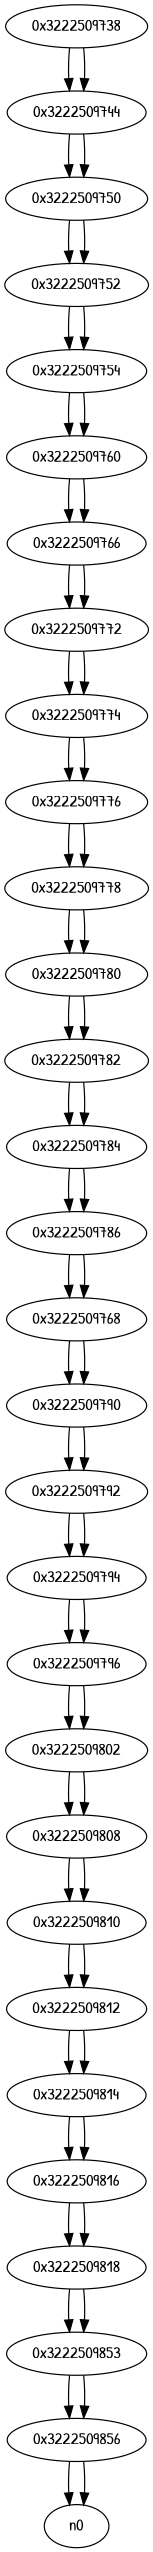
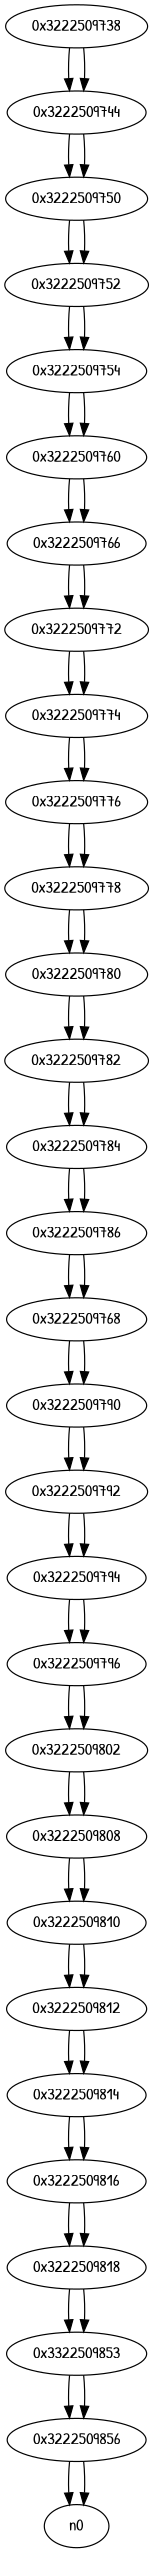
node "0x3222509853": label "0x3222509853" -> "0x3322509853"
